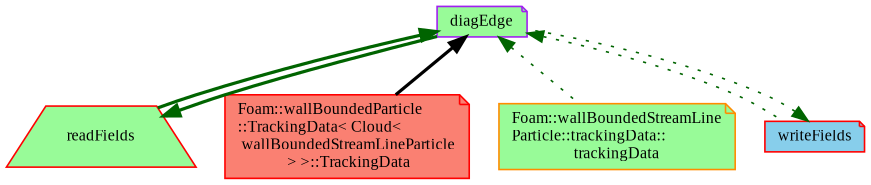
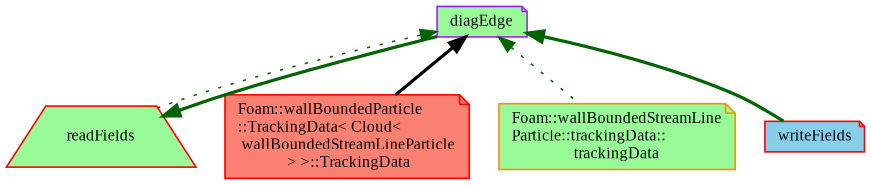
edge "readFields" -> "diagEdge": style bold -> dotted
edge "diagEdge" -> "writeFields": removed
edge "writeFields" -> "diagEdge": style dotted -> bold
